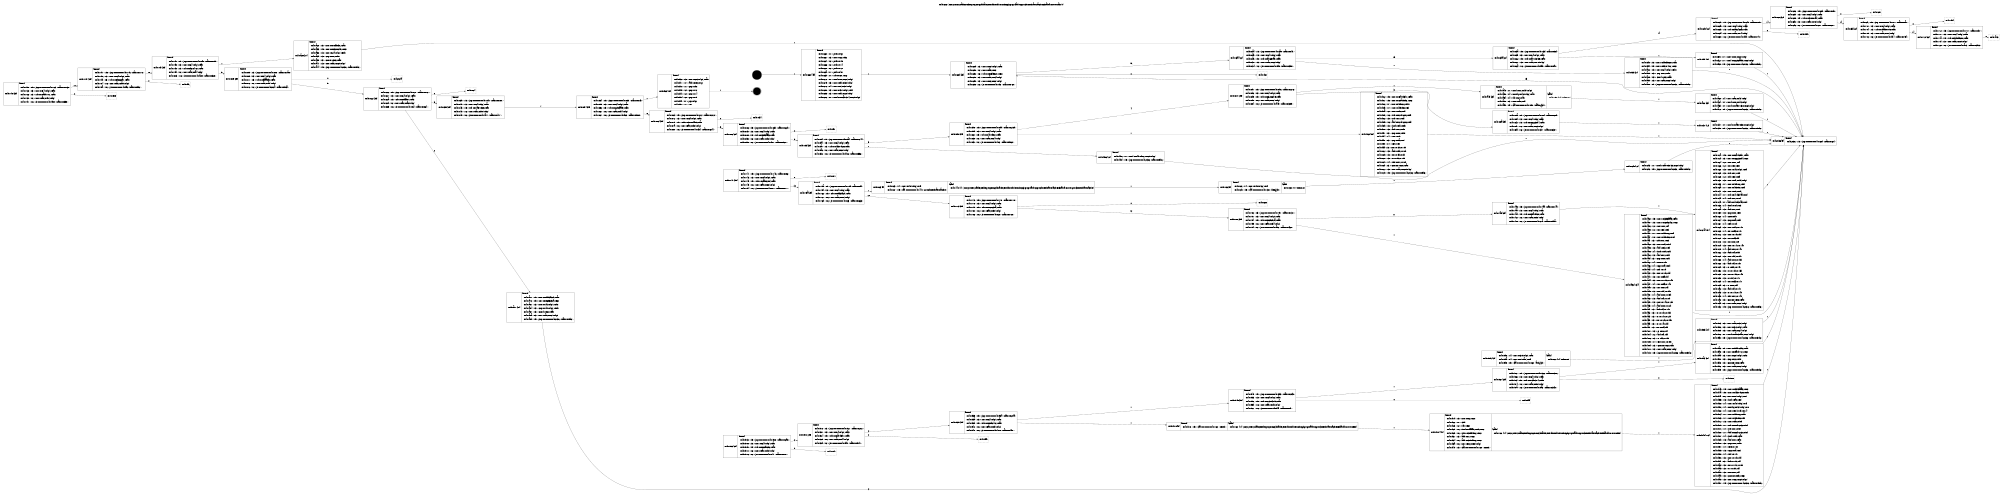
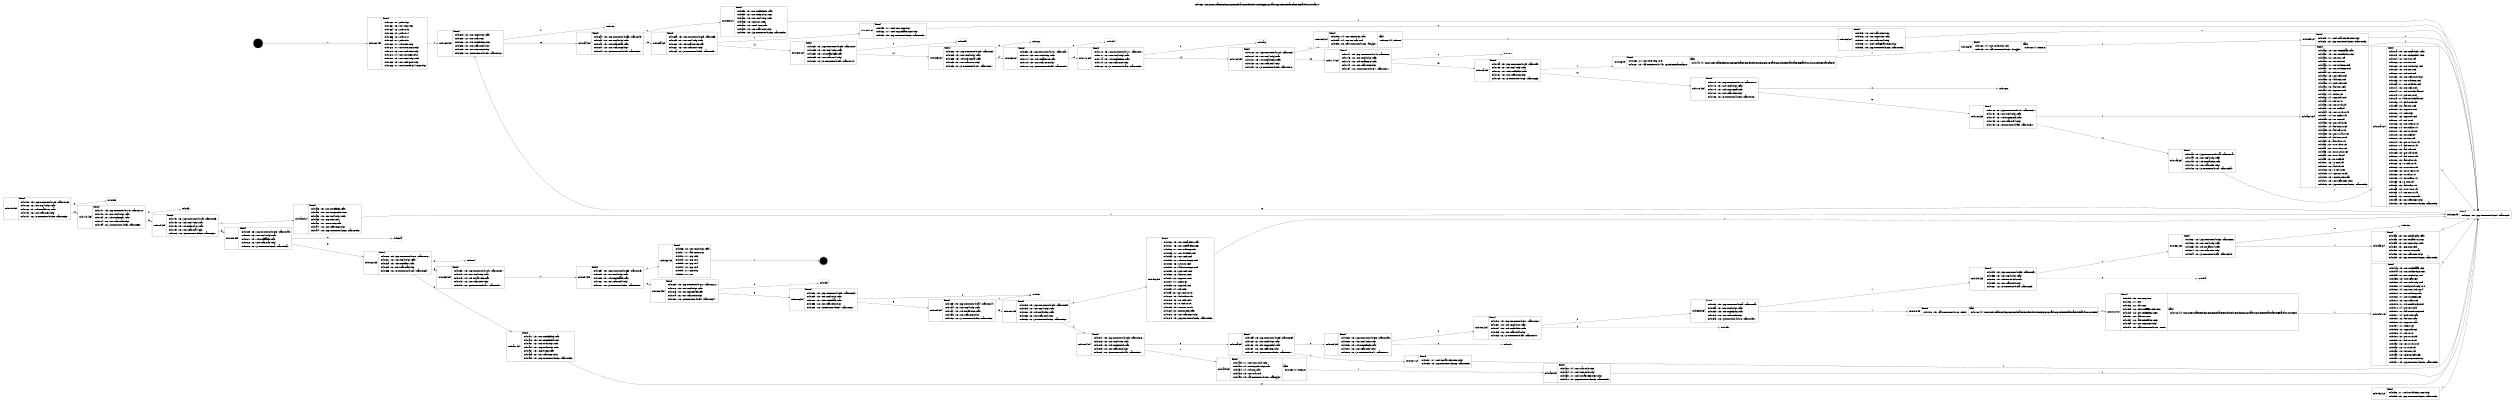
node "0x401728 [25]": added
edge "0x40189f [25]" -> "0x401bb6 [12]": now "0x40189f [25]" -> "0x401f81"
edge "0x4018ea [25]" -> "0x401903 [25]": added, label "2"
